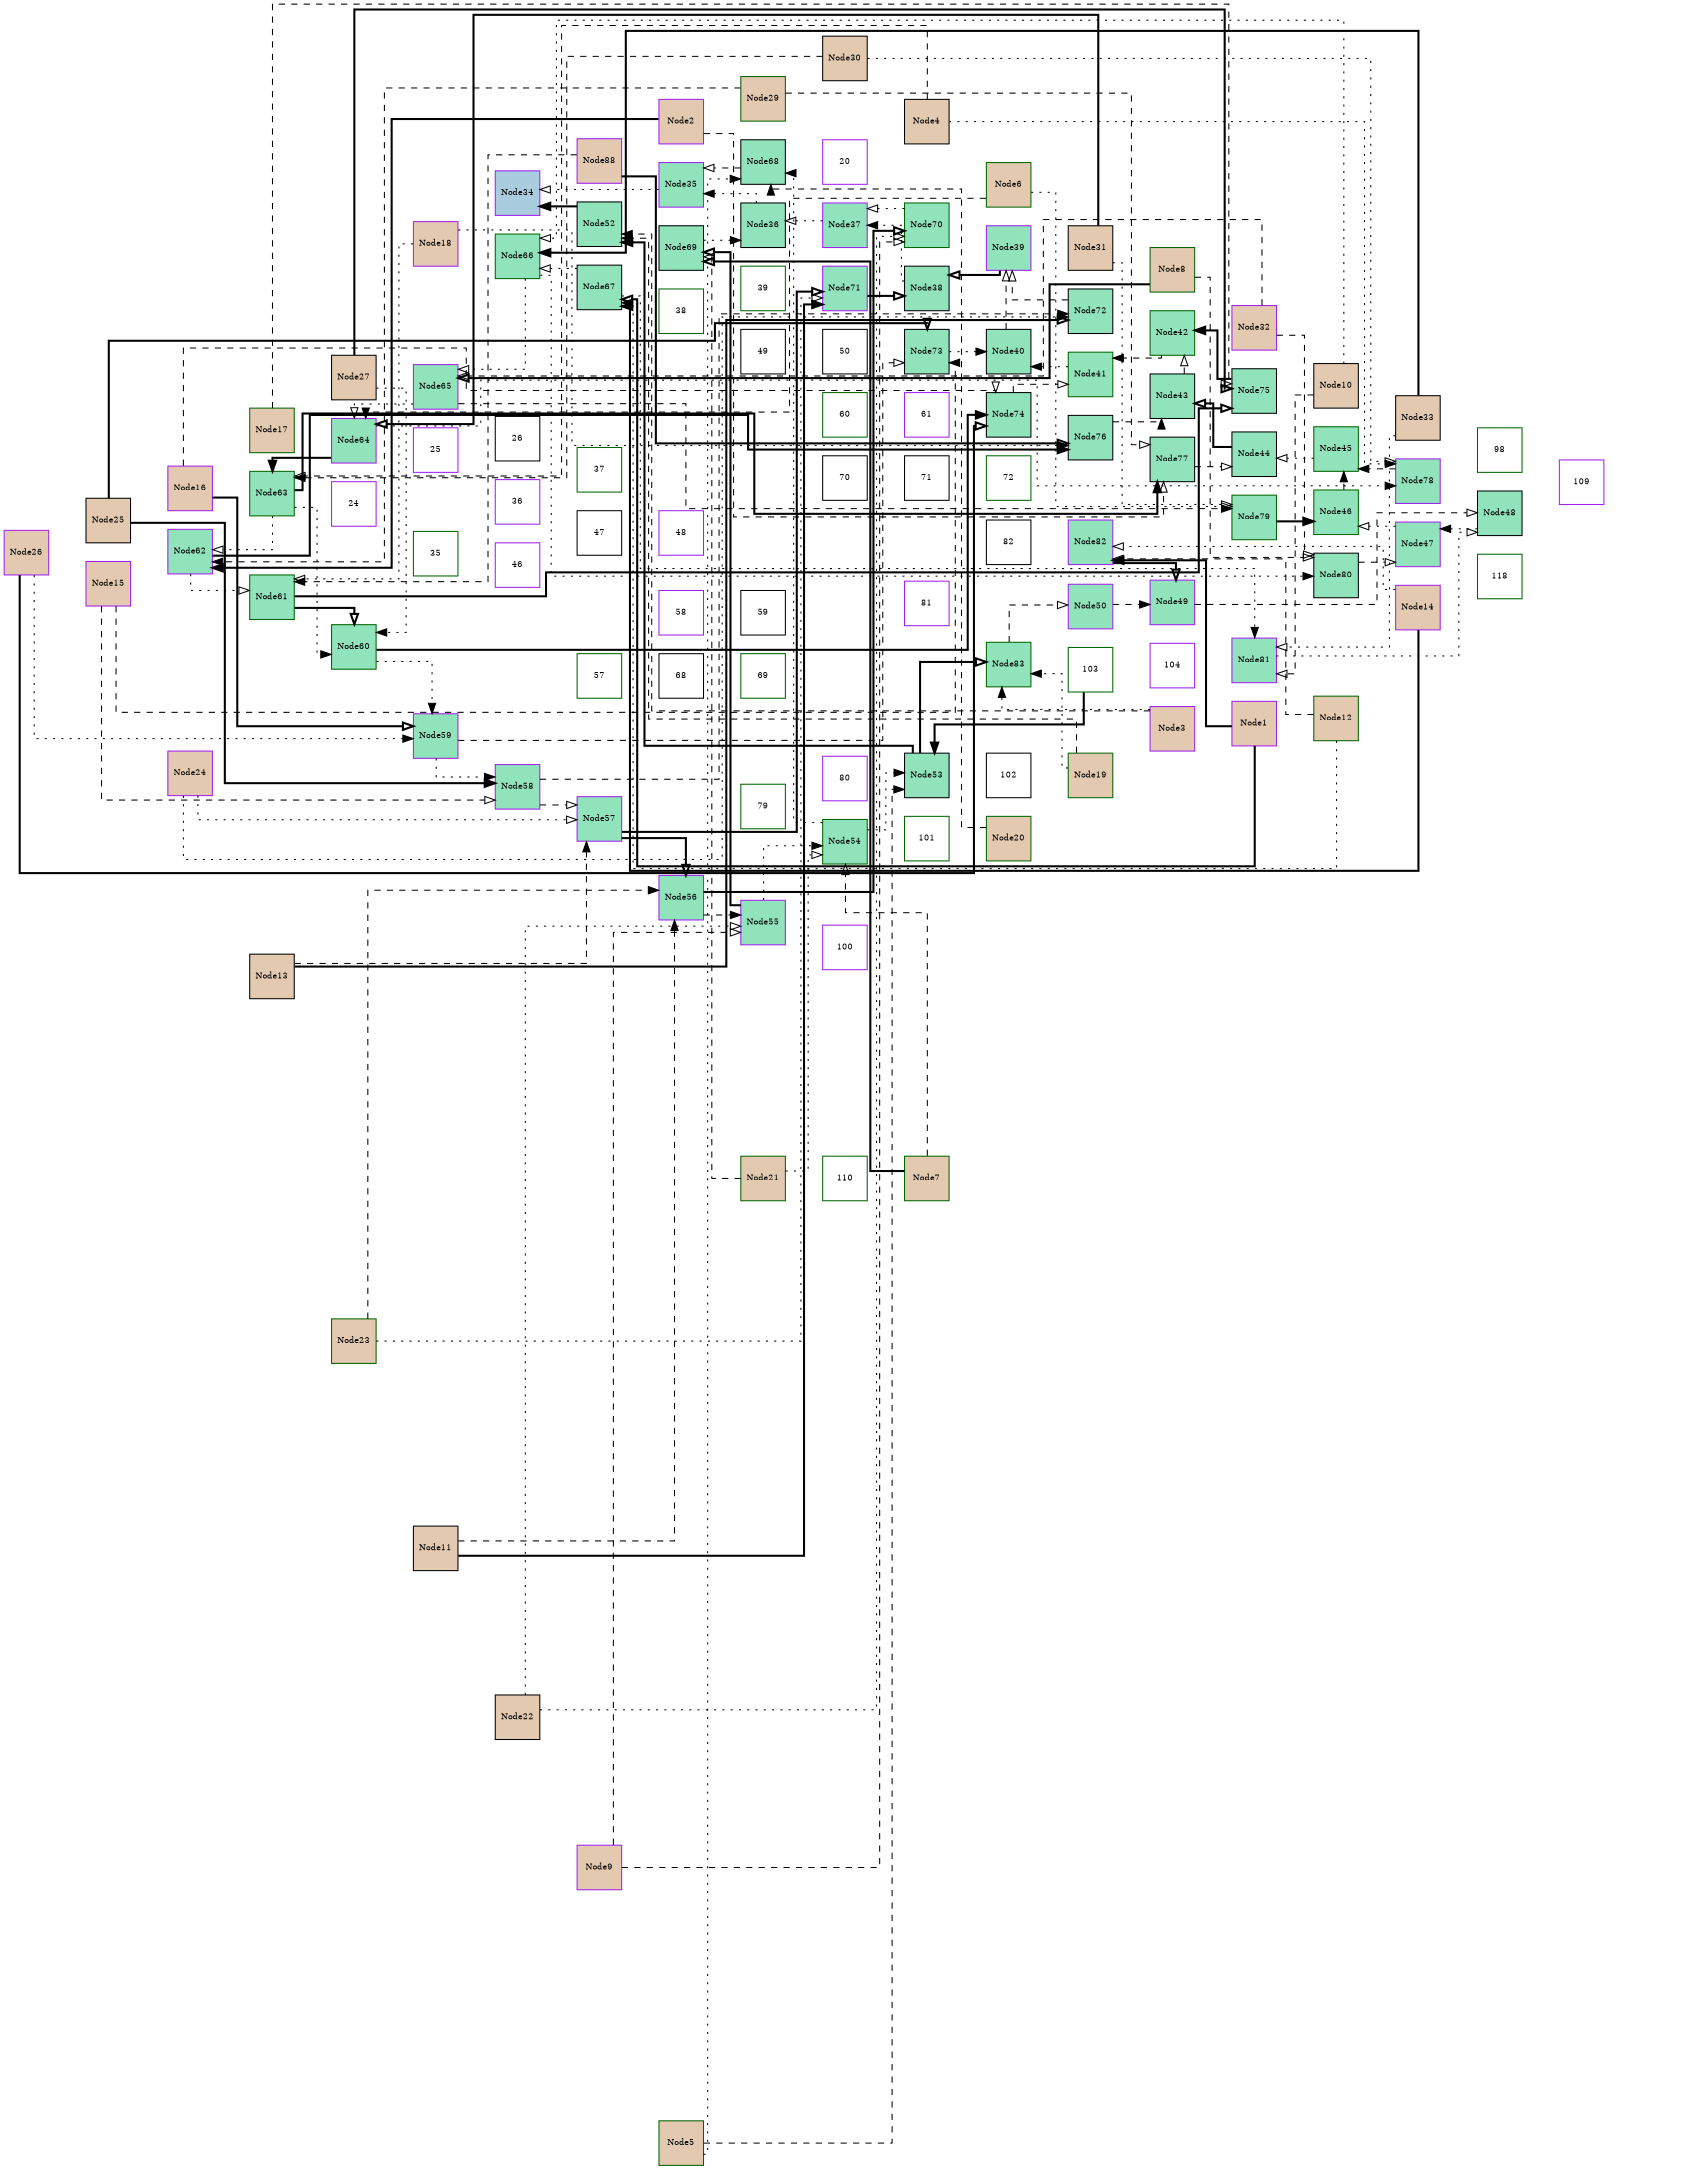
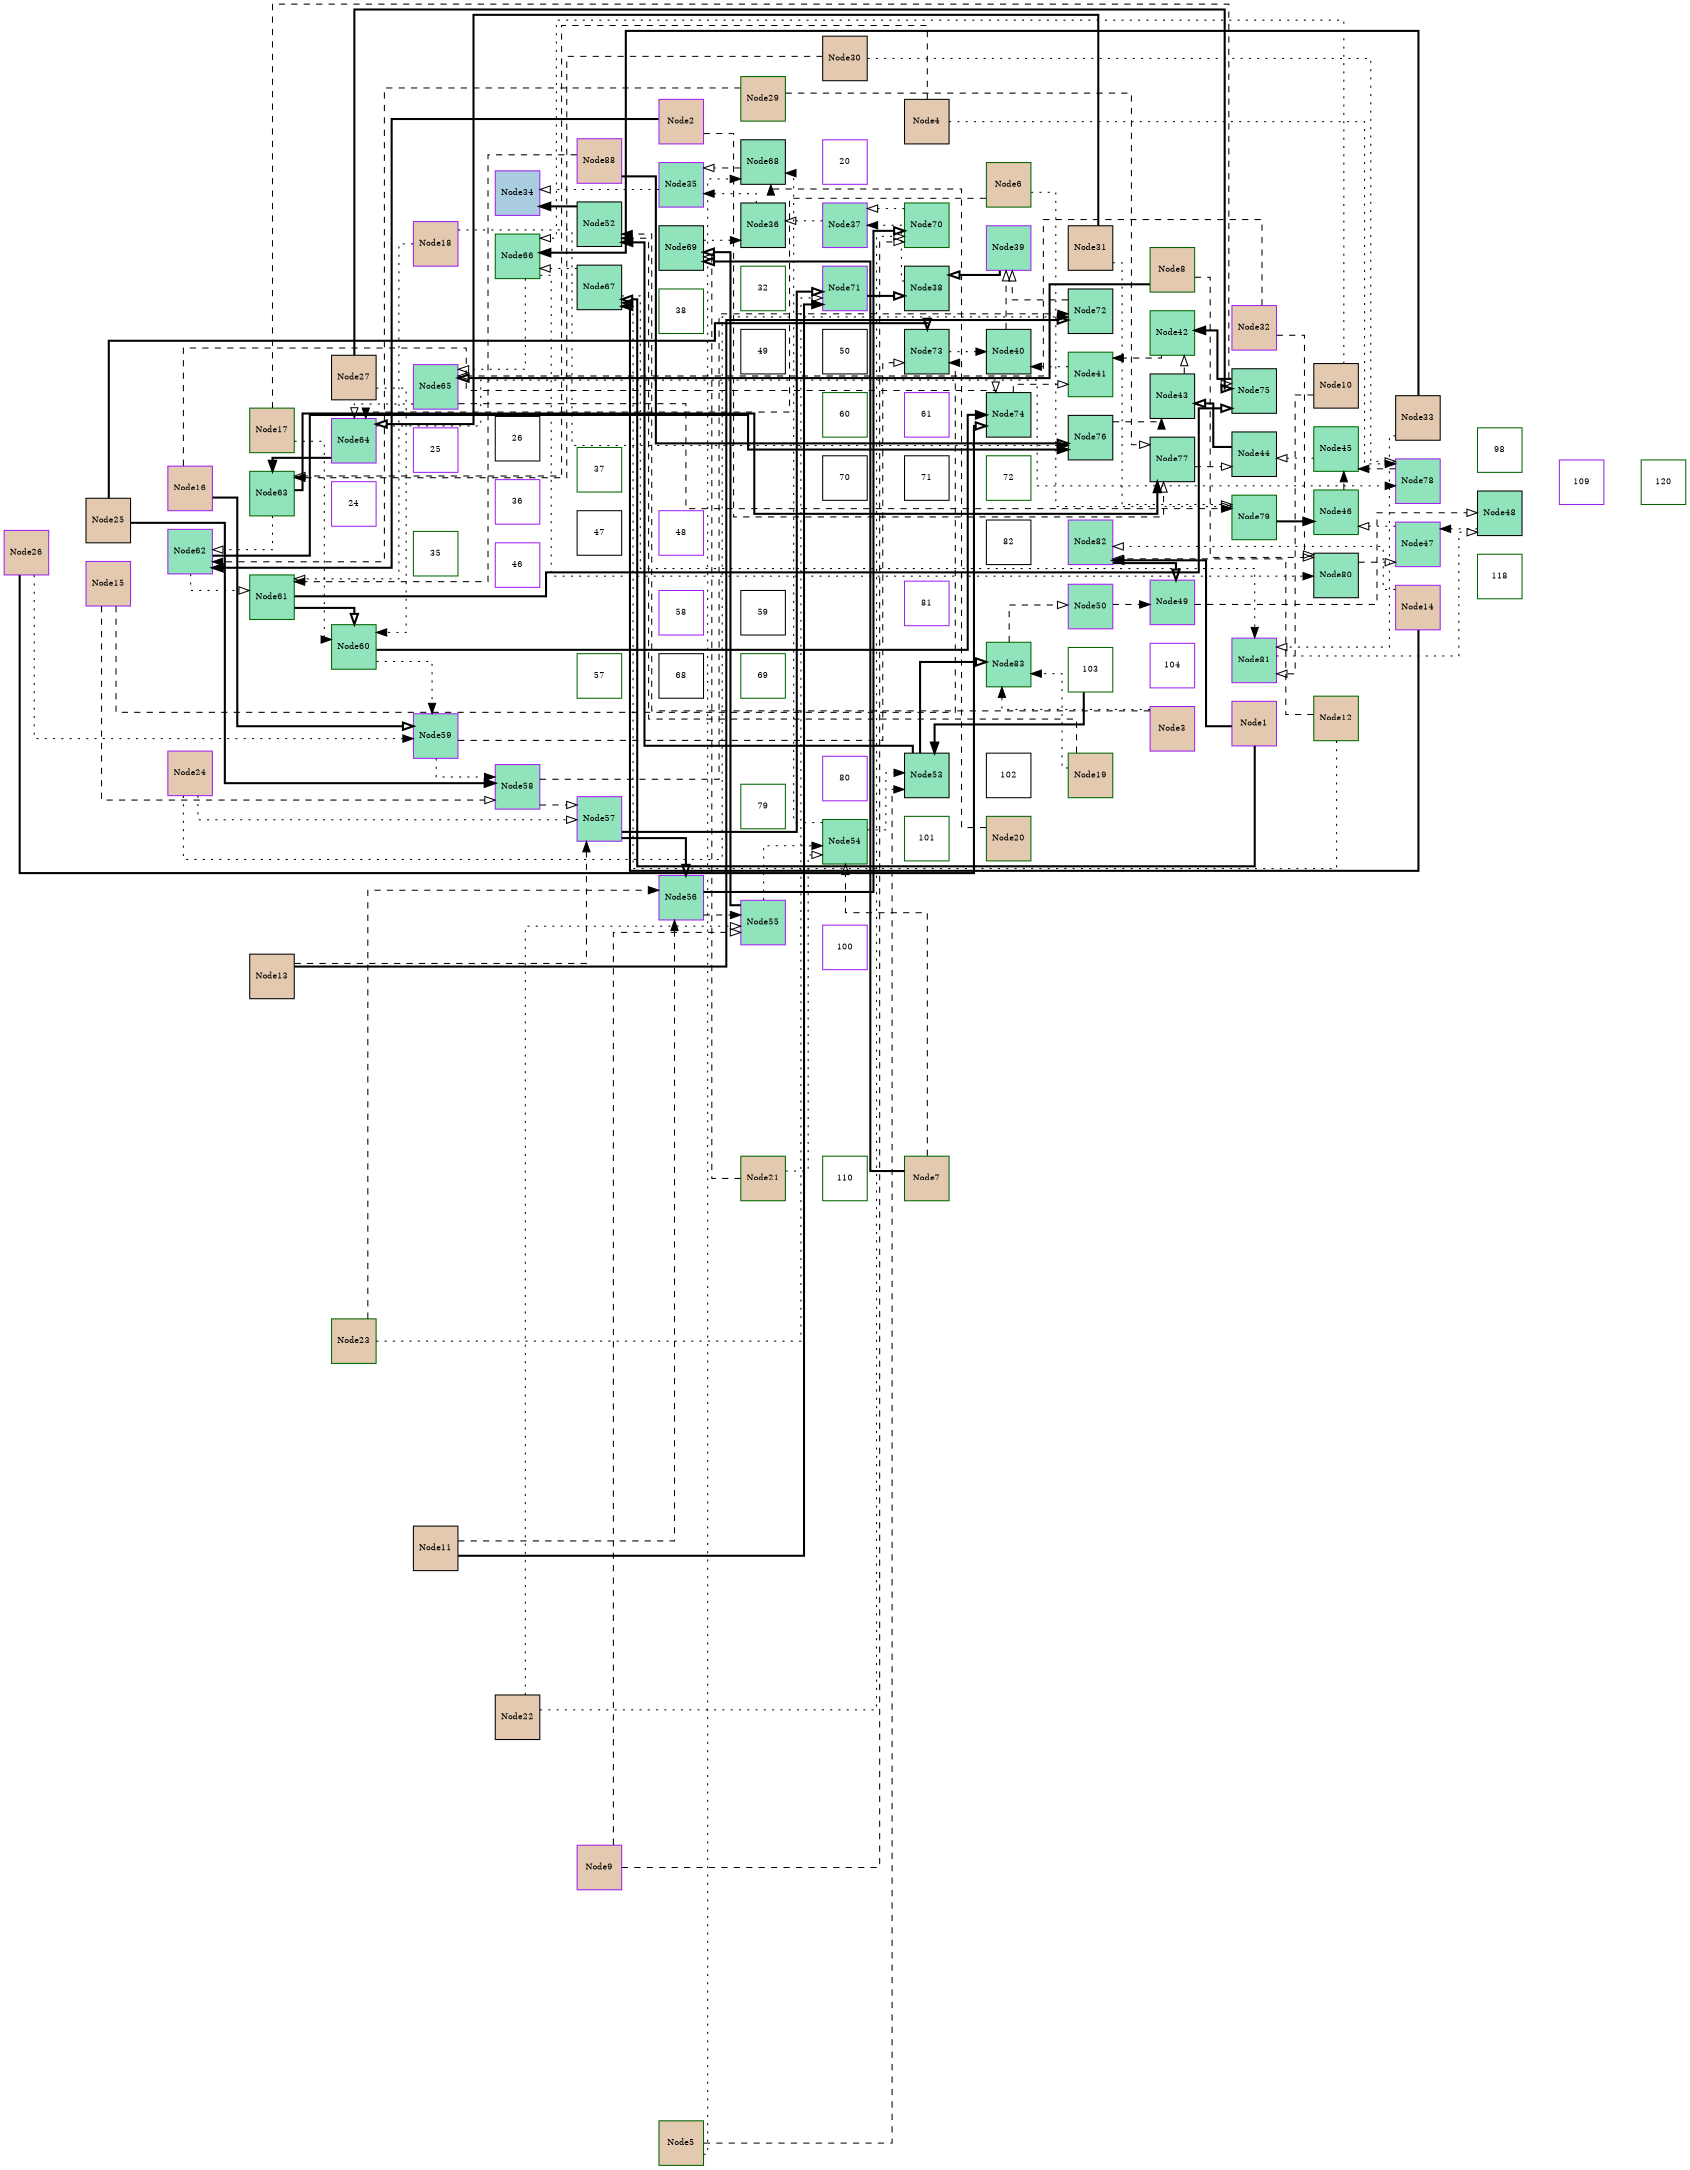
node "39": label "39" -> "32"
node "120": added
edge "Node63" -> "Node60": now "Node17" -> "Node60"
